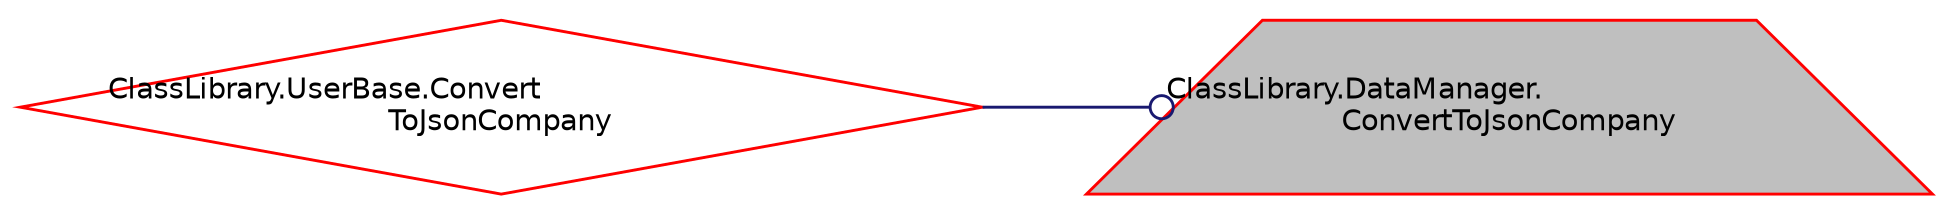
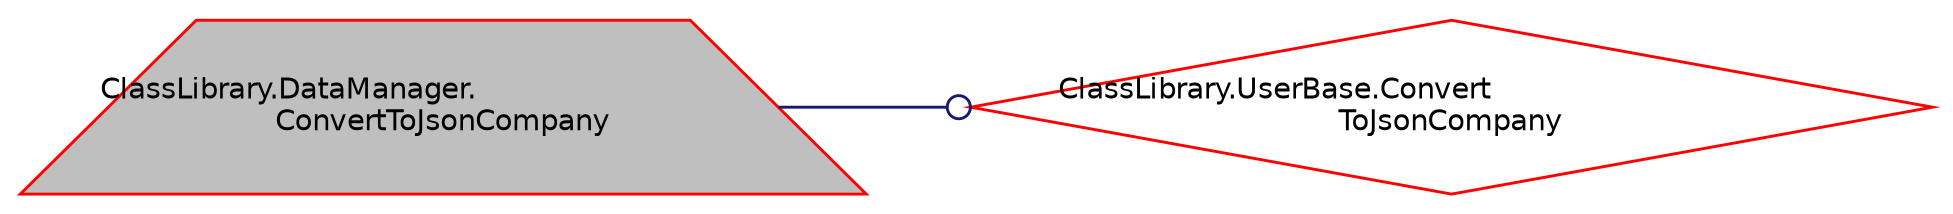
edge "ClassLibrary.UserBase.Convert ToJsonCompany" -> "ClassLibrary.DataManager. ConvertToJsonCompany": reversed
